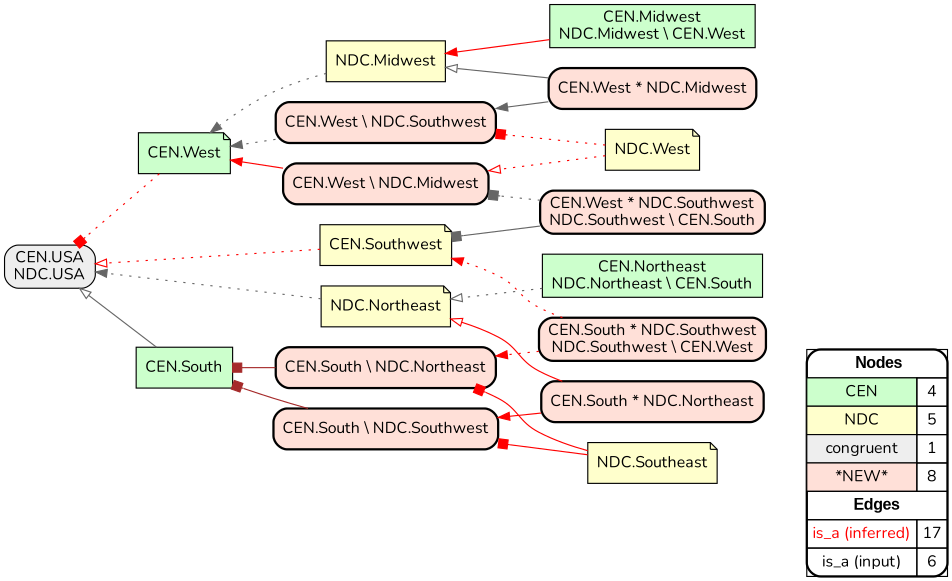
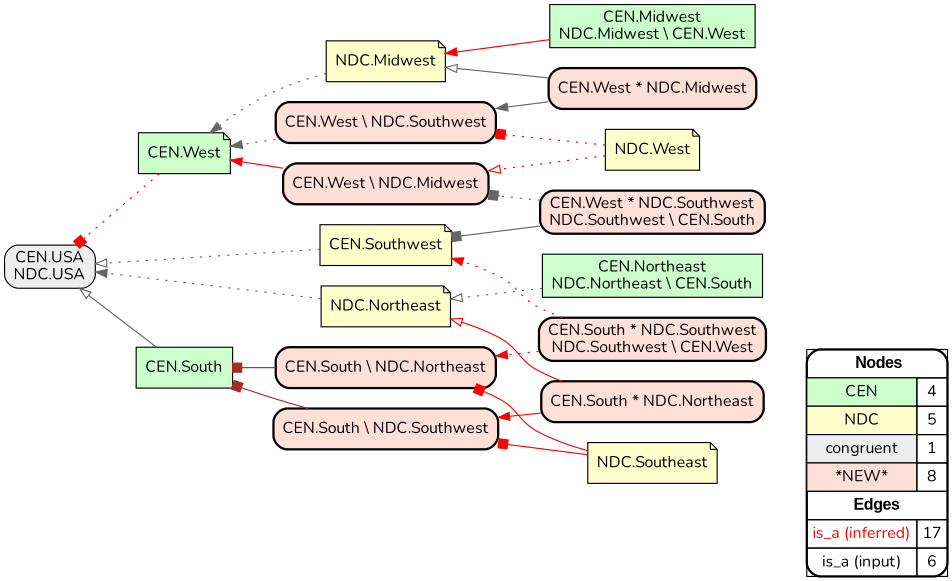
node "NDC.Midwest": shape box -> note
edge "CEN.Southwest" -> "CEN.USA NDC.USA": color red -> gray40
